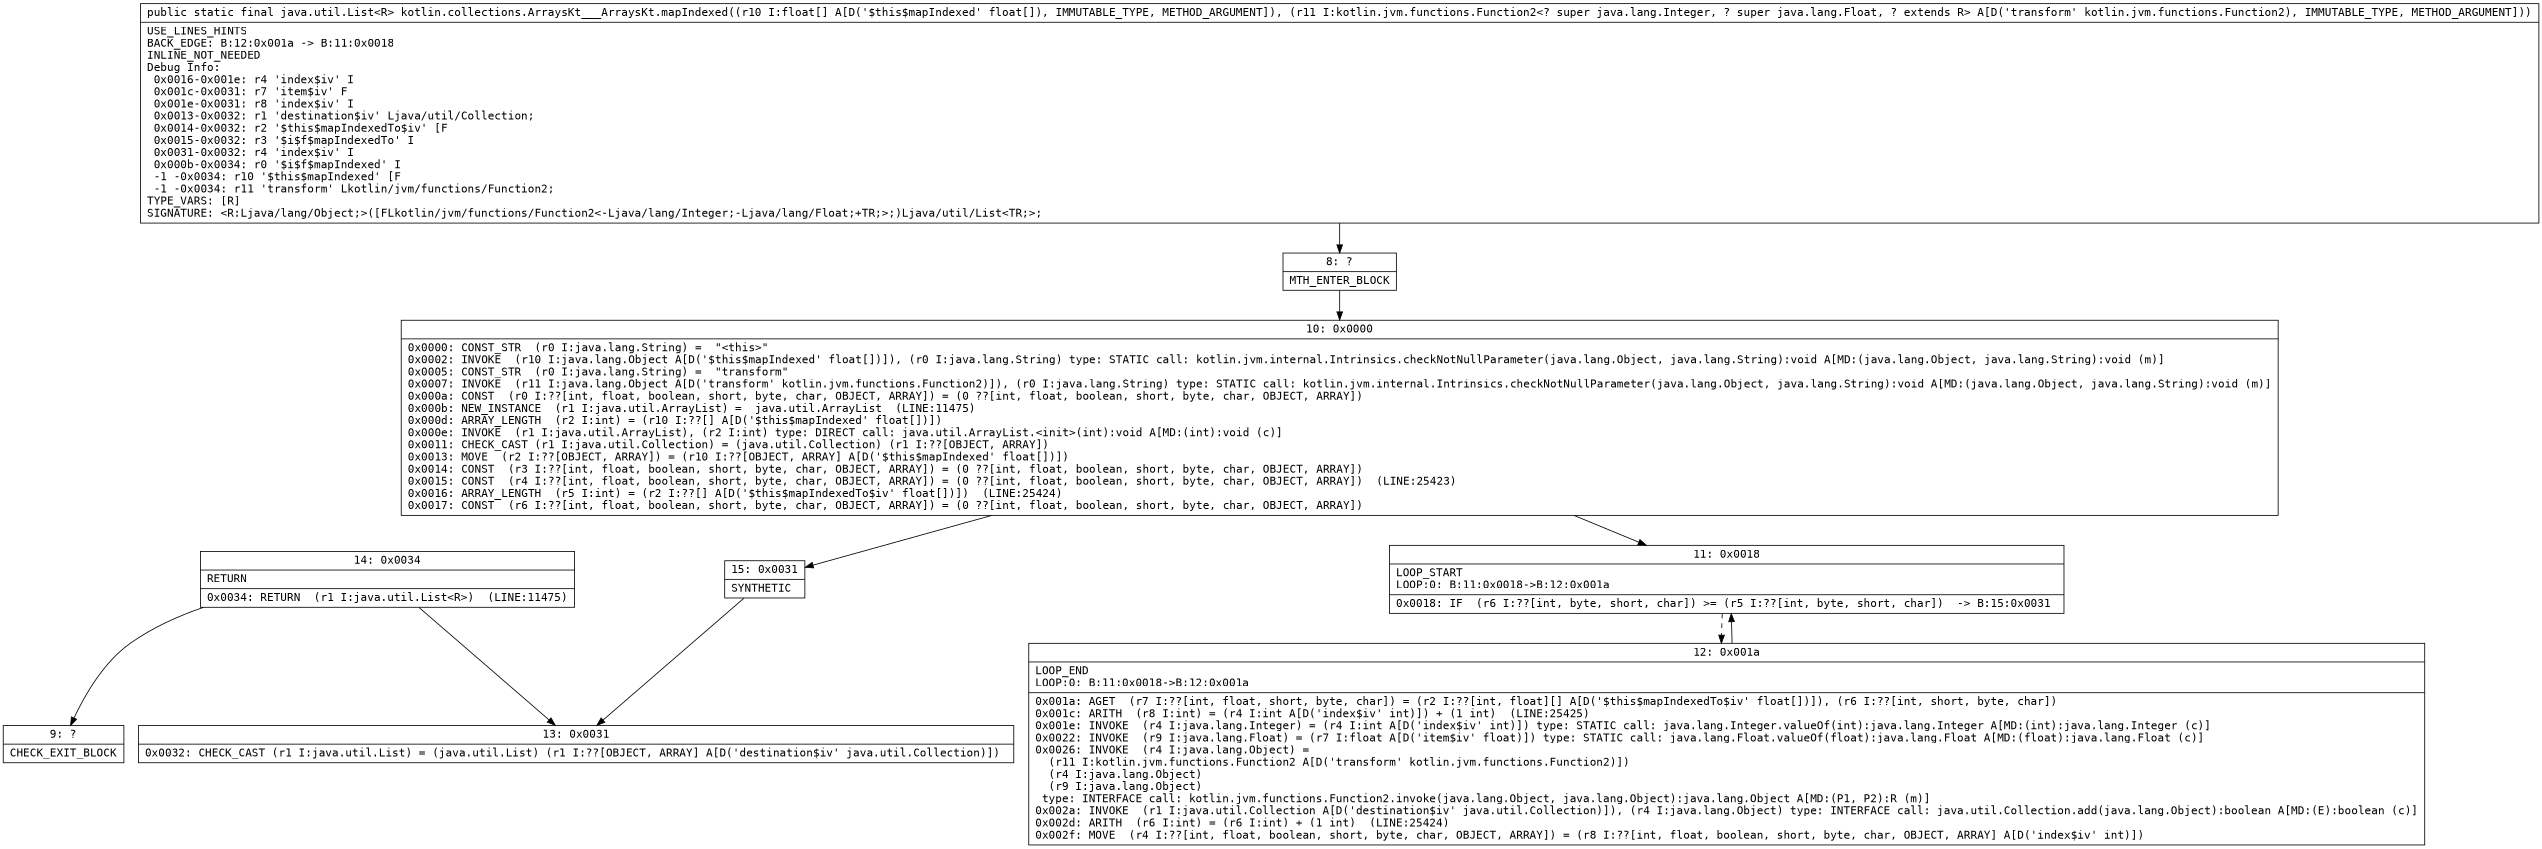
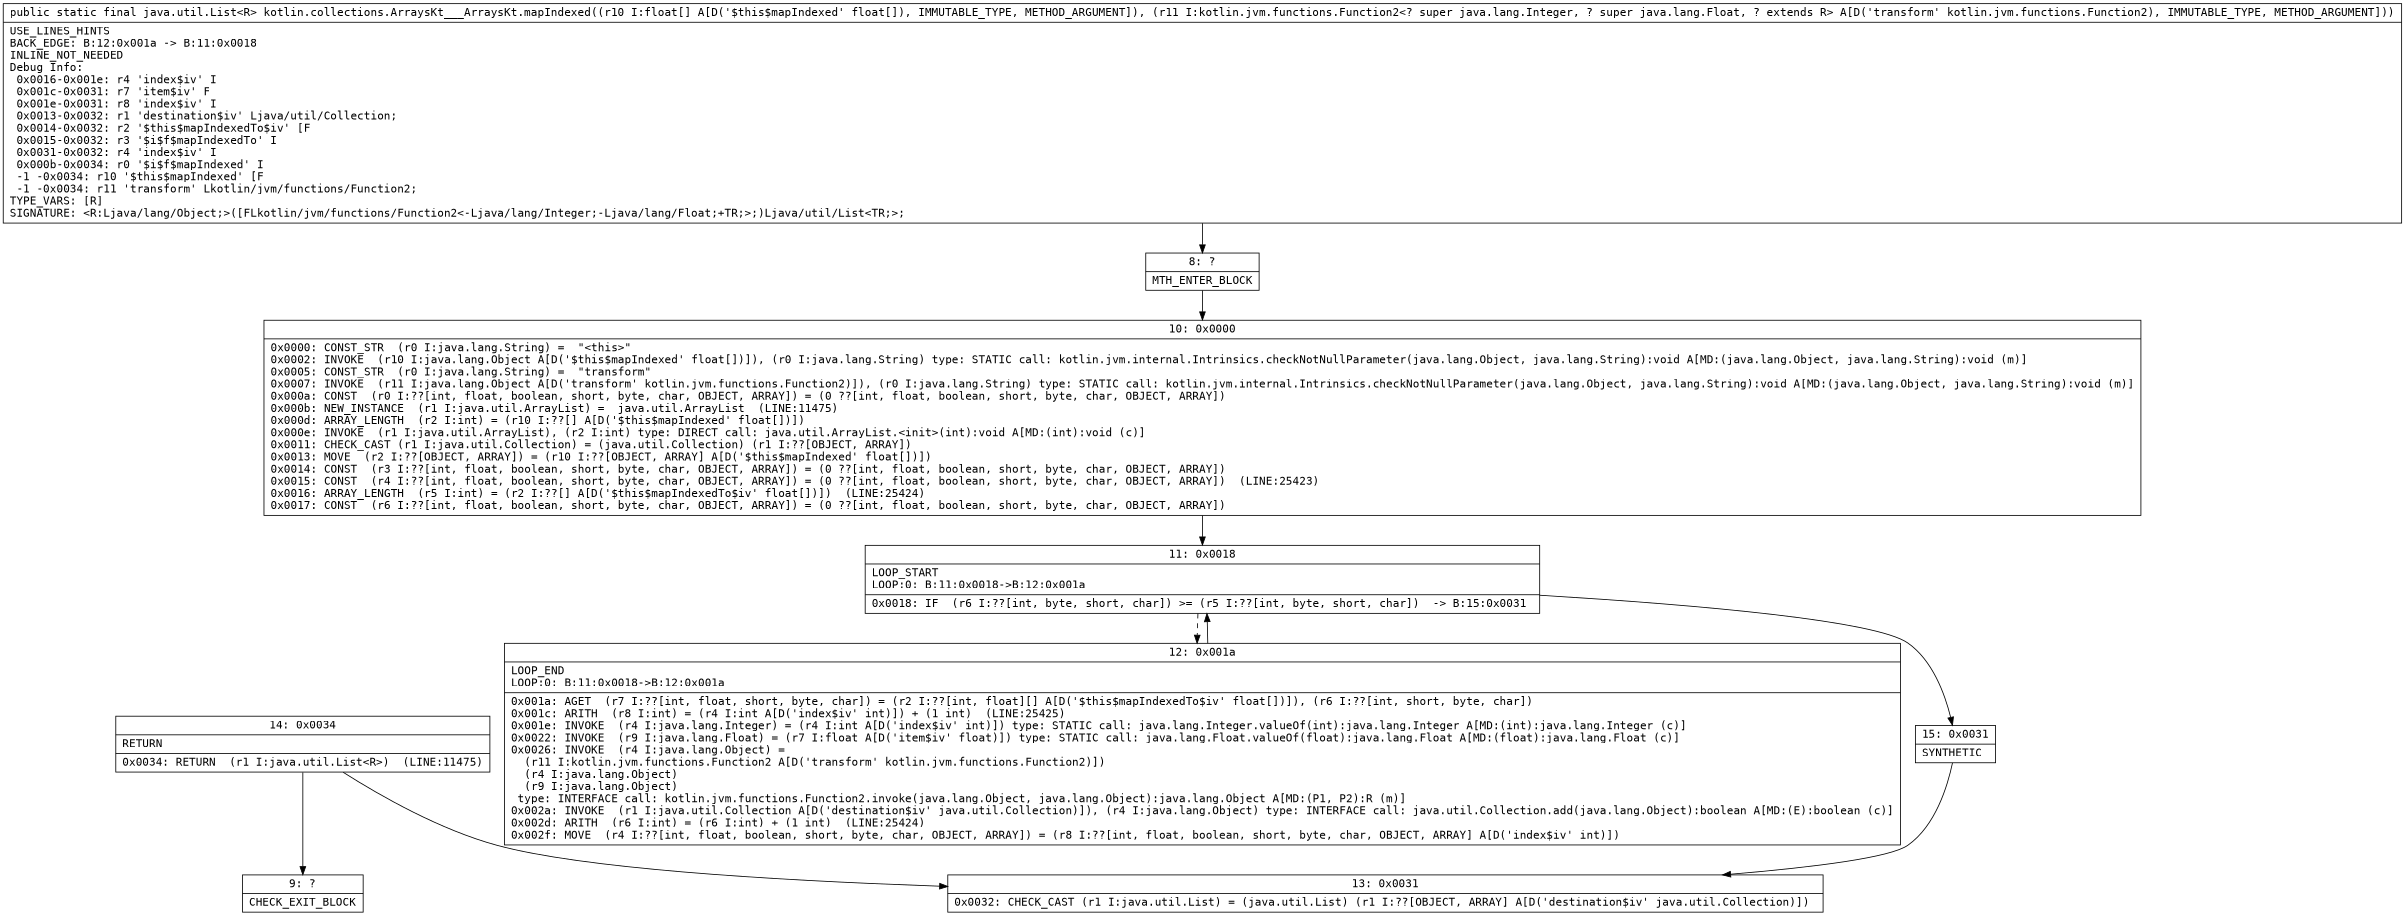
edge "10: 0x0000" -> "15: 0x0031": now "11: 0x0018" -> "15: 0x0031"
